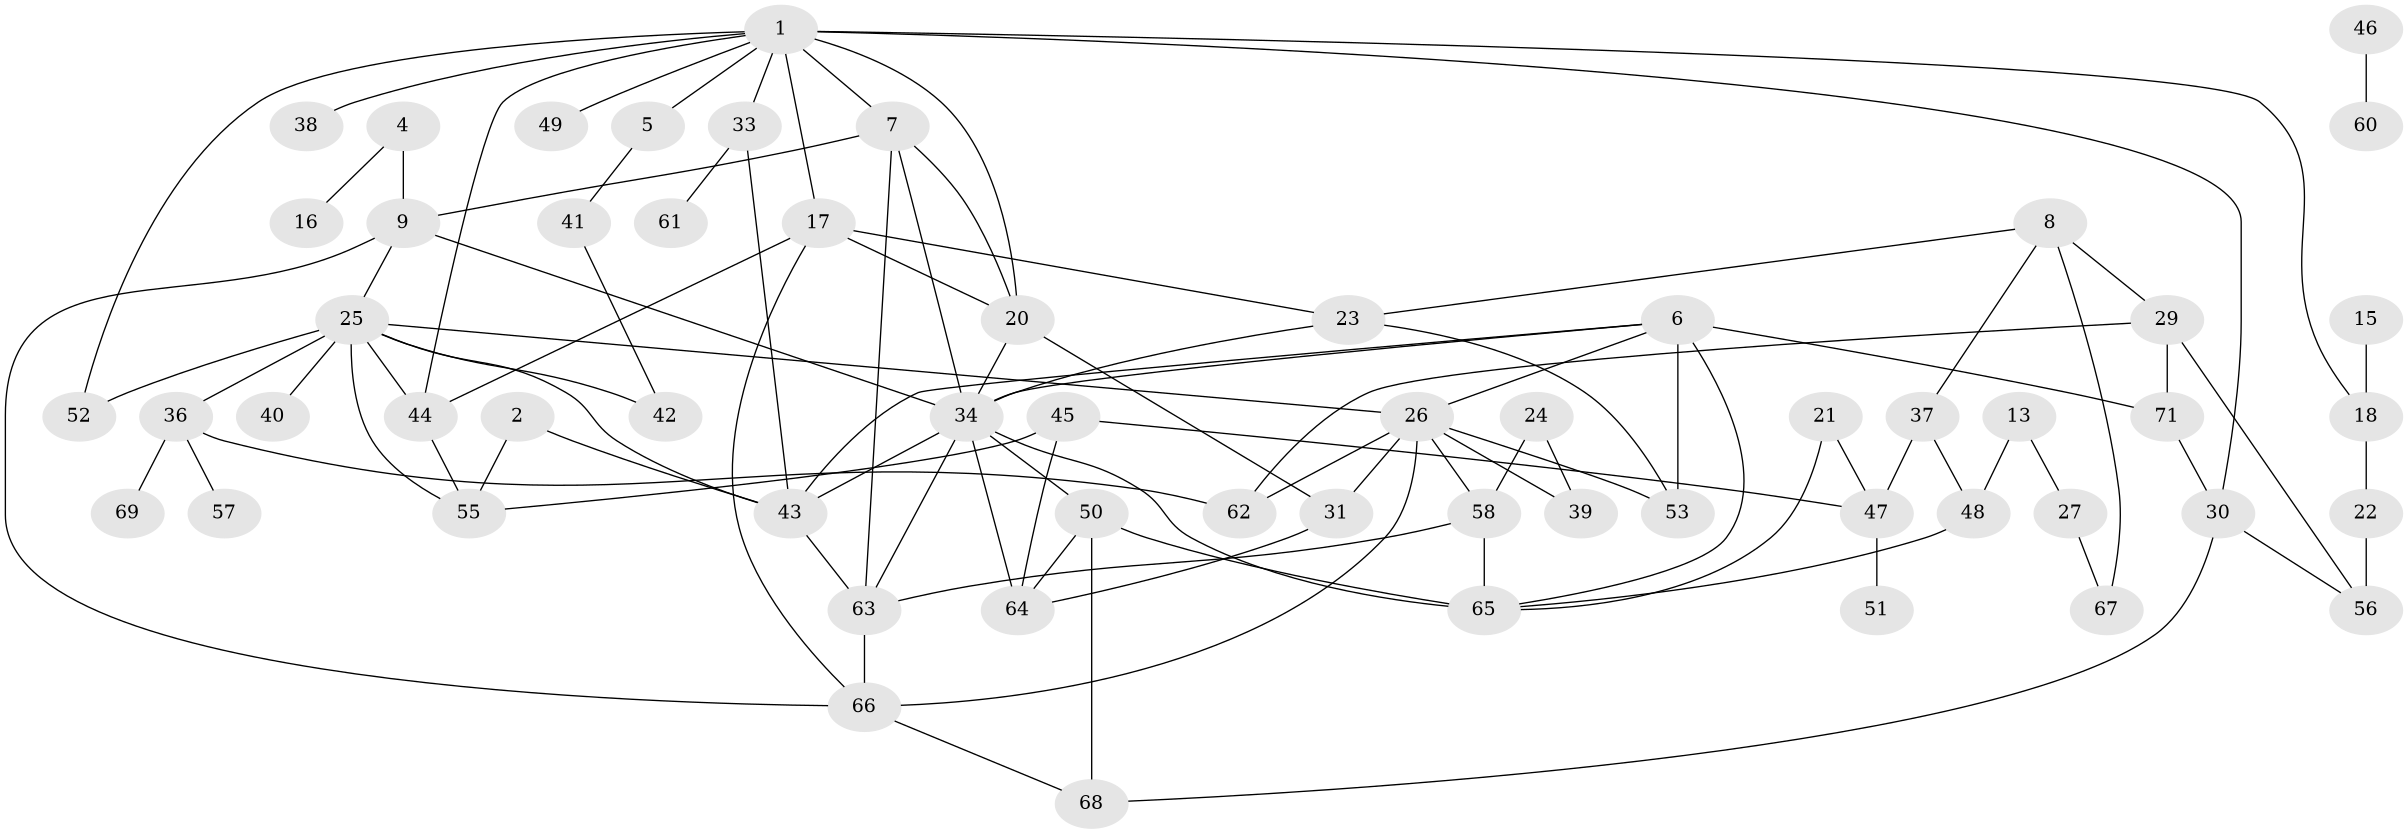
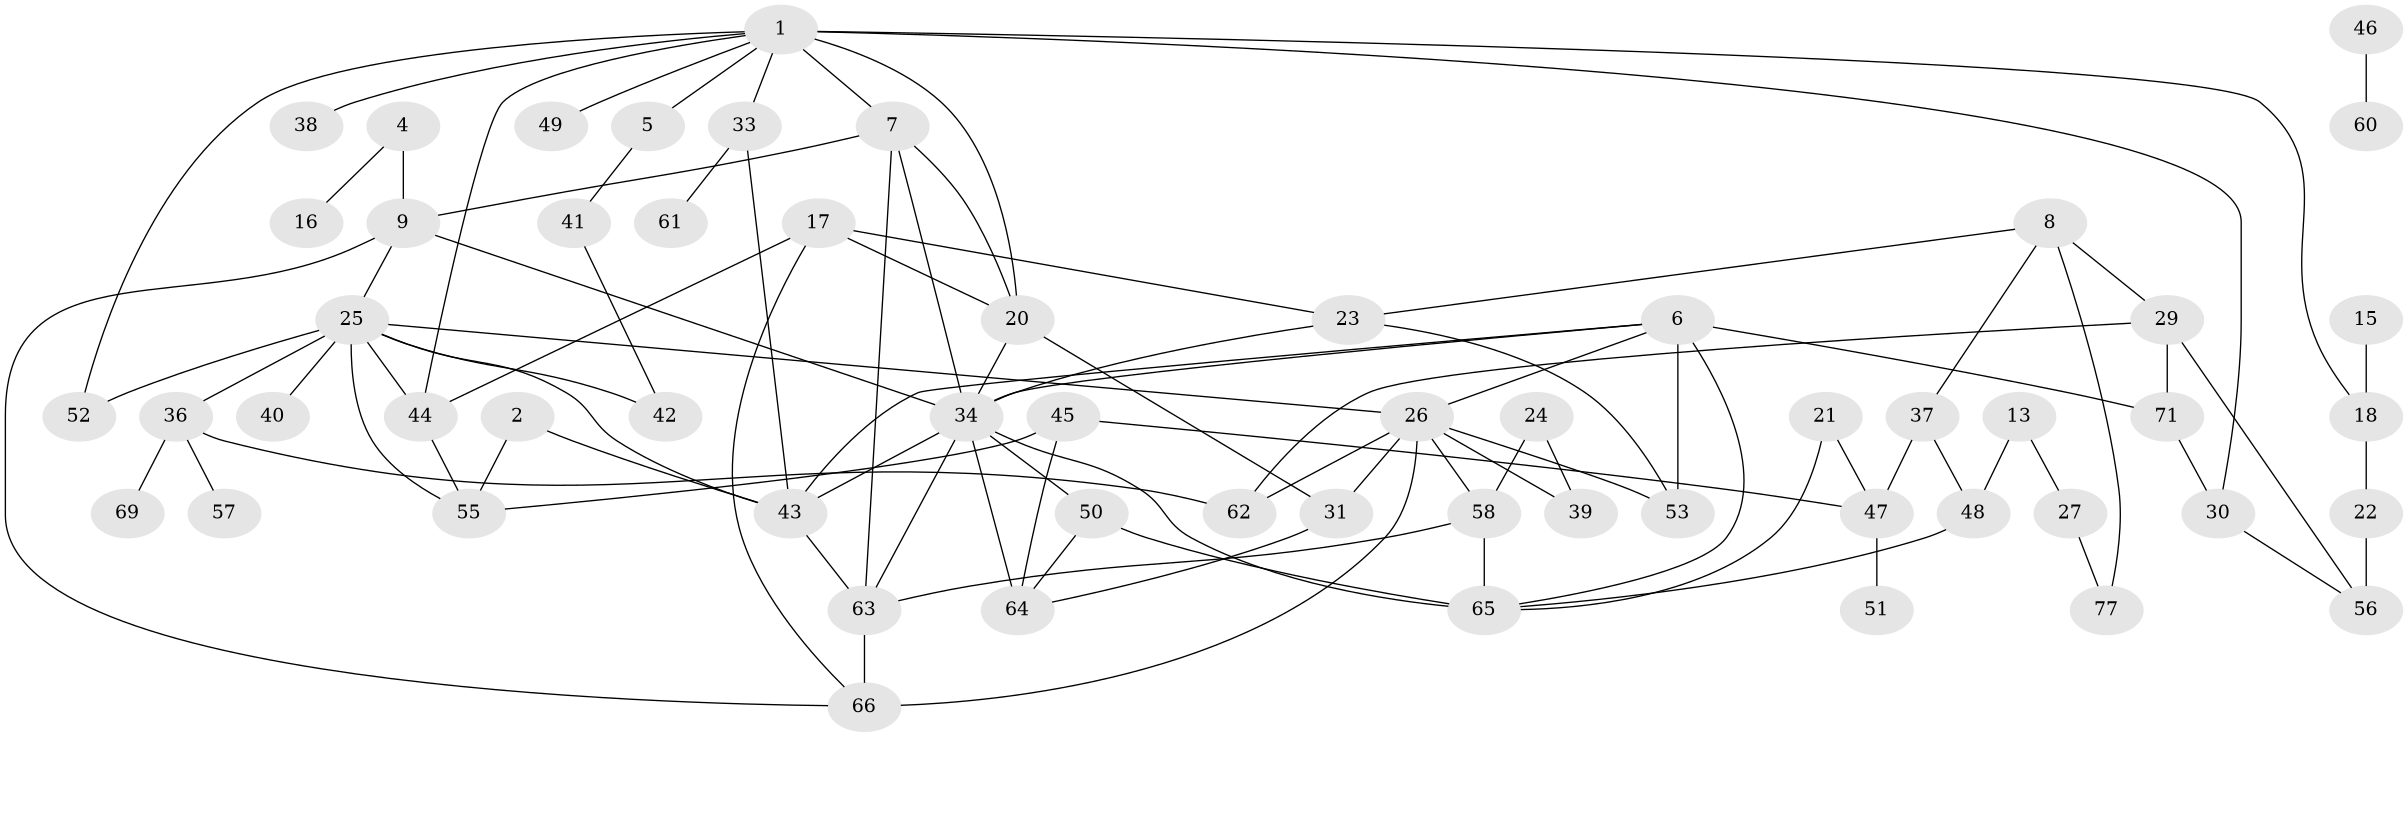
edge "1" -- "17": removed
node "67": label "67" -> "77"
node "68": removed
